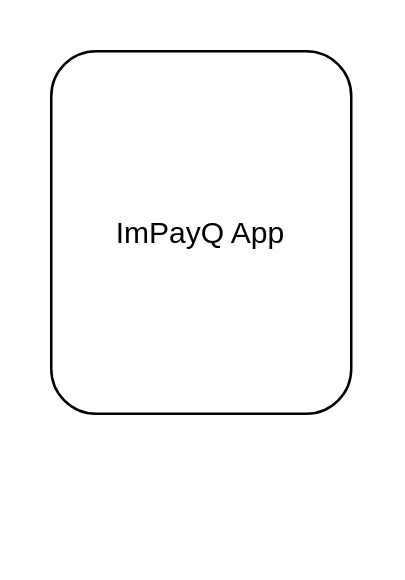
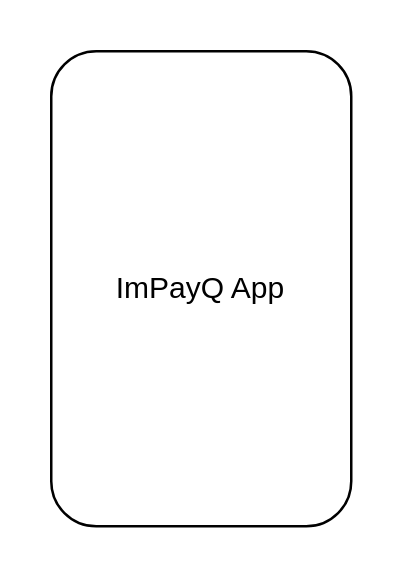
node "ImPayQ App": size 300x363 -> 300x475
